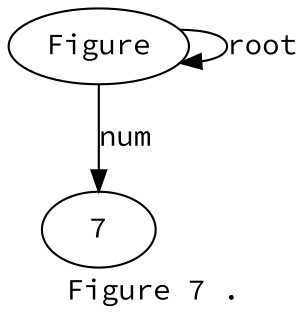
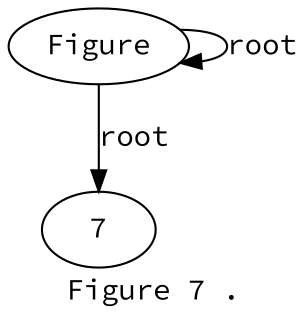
edge "Figure" -> "7": label "num" -> "root"
